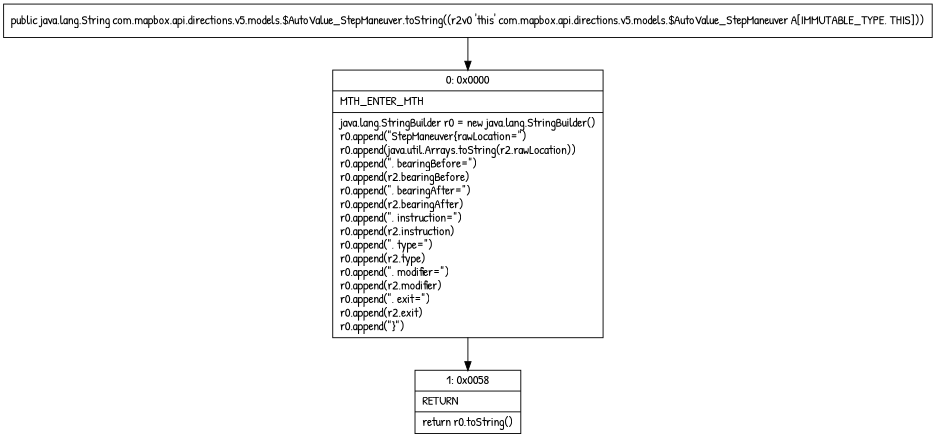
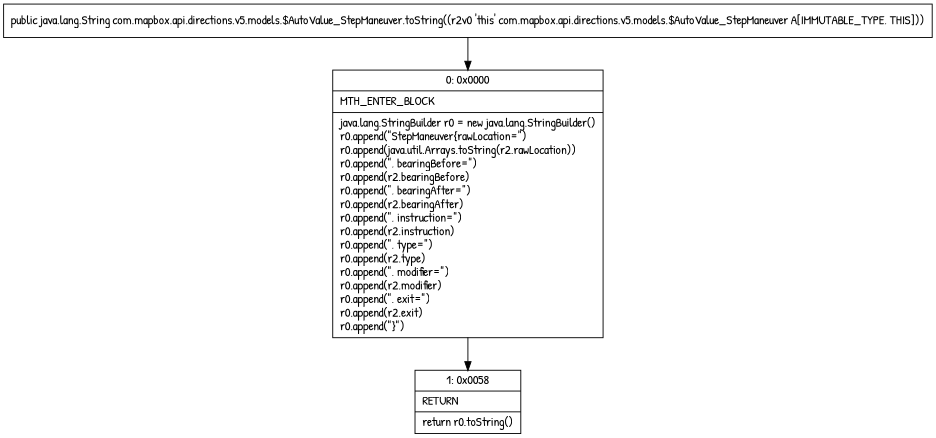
node "0: 0x0000": text "MTH_ENTER_MTH" -> "MTH_ENTER_BLOCK"
